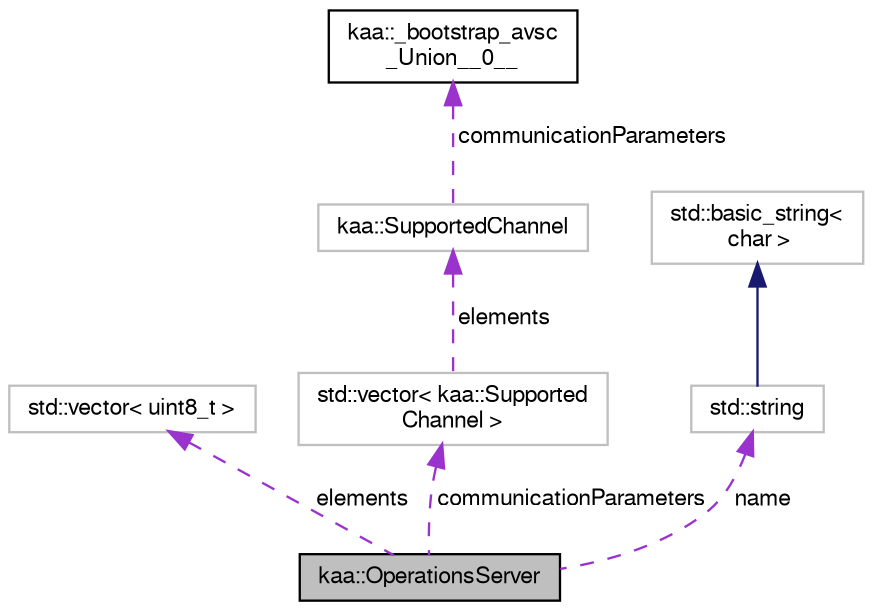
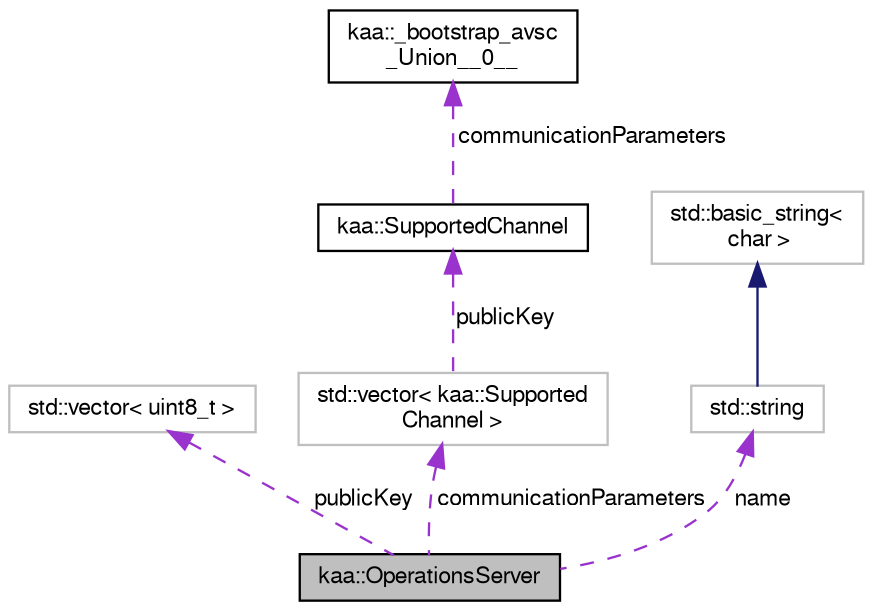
node "kaa::SupportedChannel": color grey75 -> black
edge "std::vector< kaa::Supported Channel >" -> "kaa::SupportedChannel": label " elements" -> " publicKey"
edge "kaa::OperationsServer" -> "std::vector< uint8_t >": label " elements" -> " publicKey"
